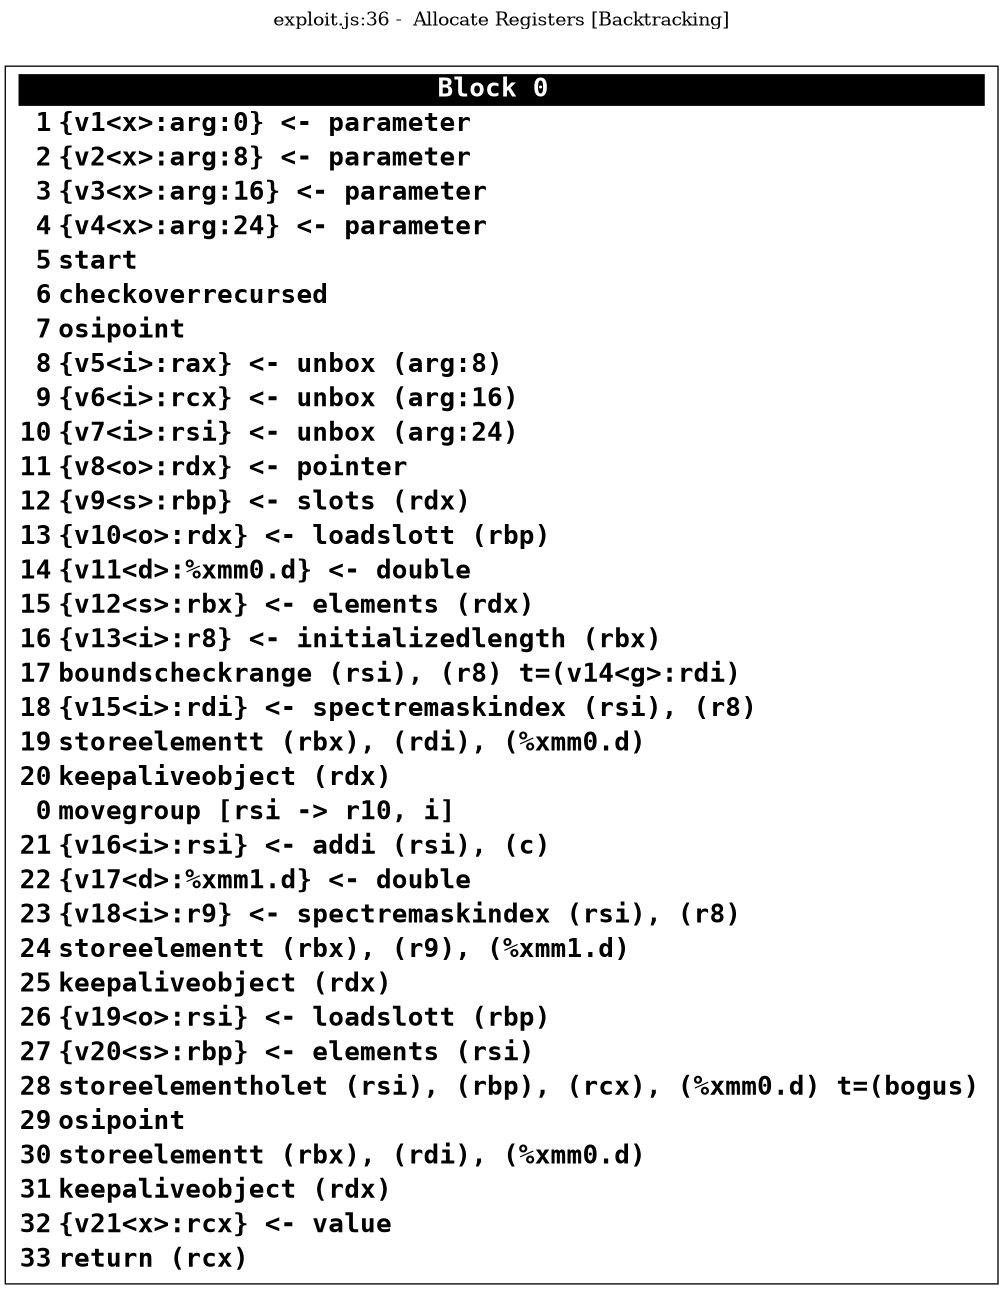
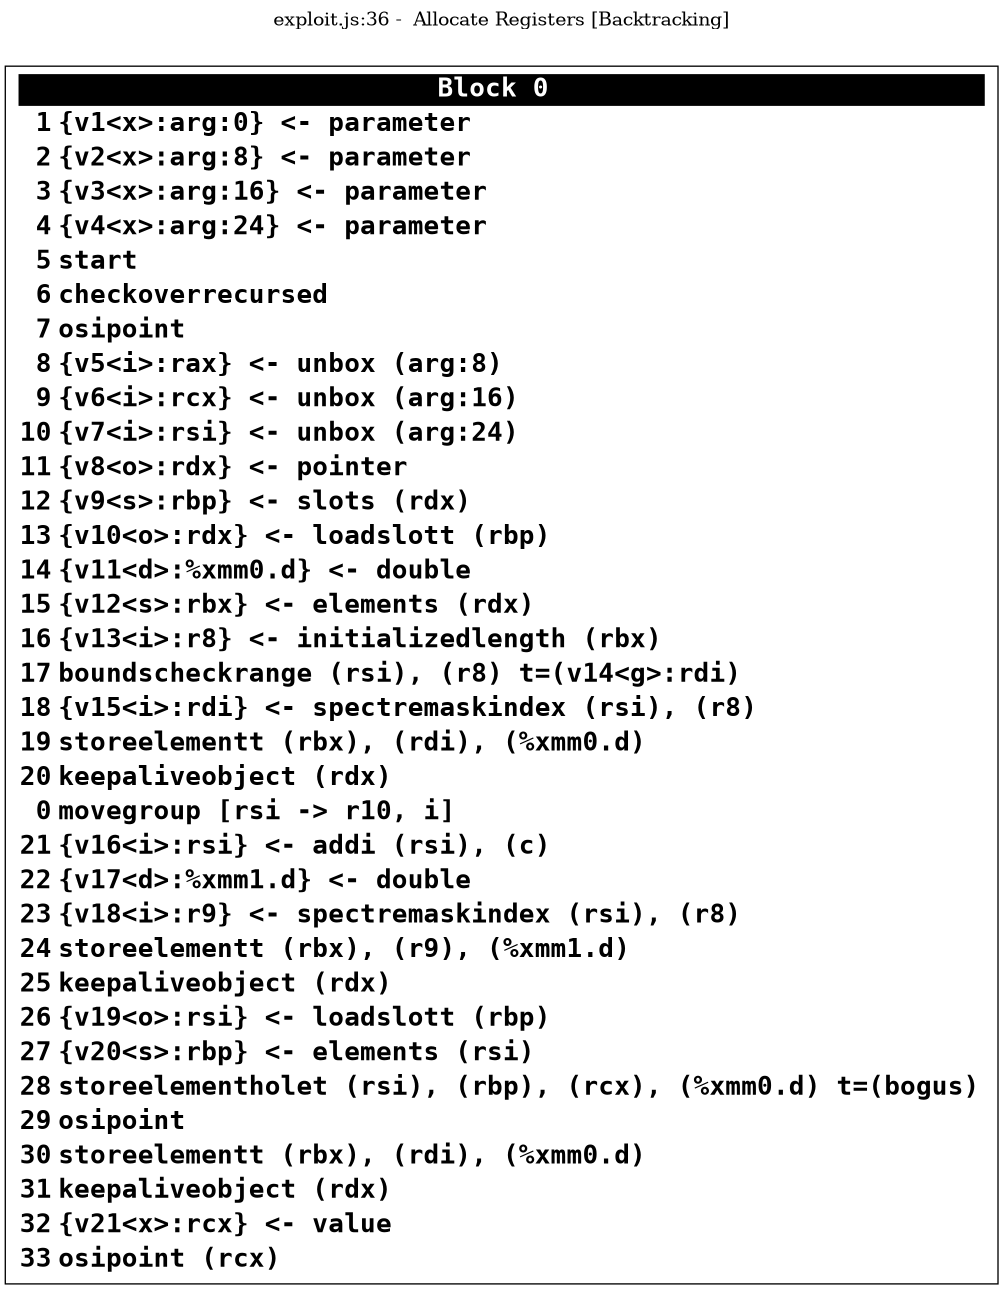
node "Block 0": text "return (rcx)" -> "osipoint (rcx)"
